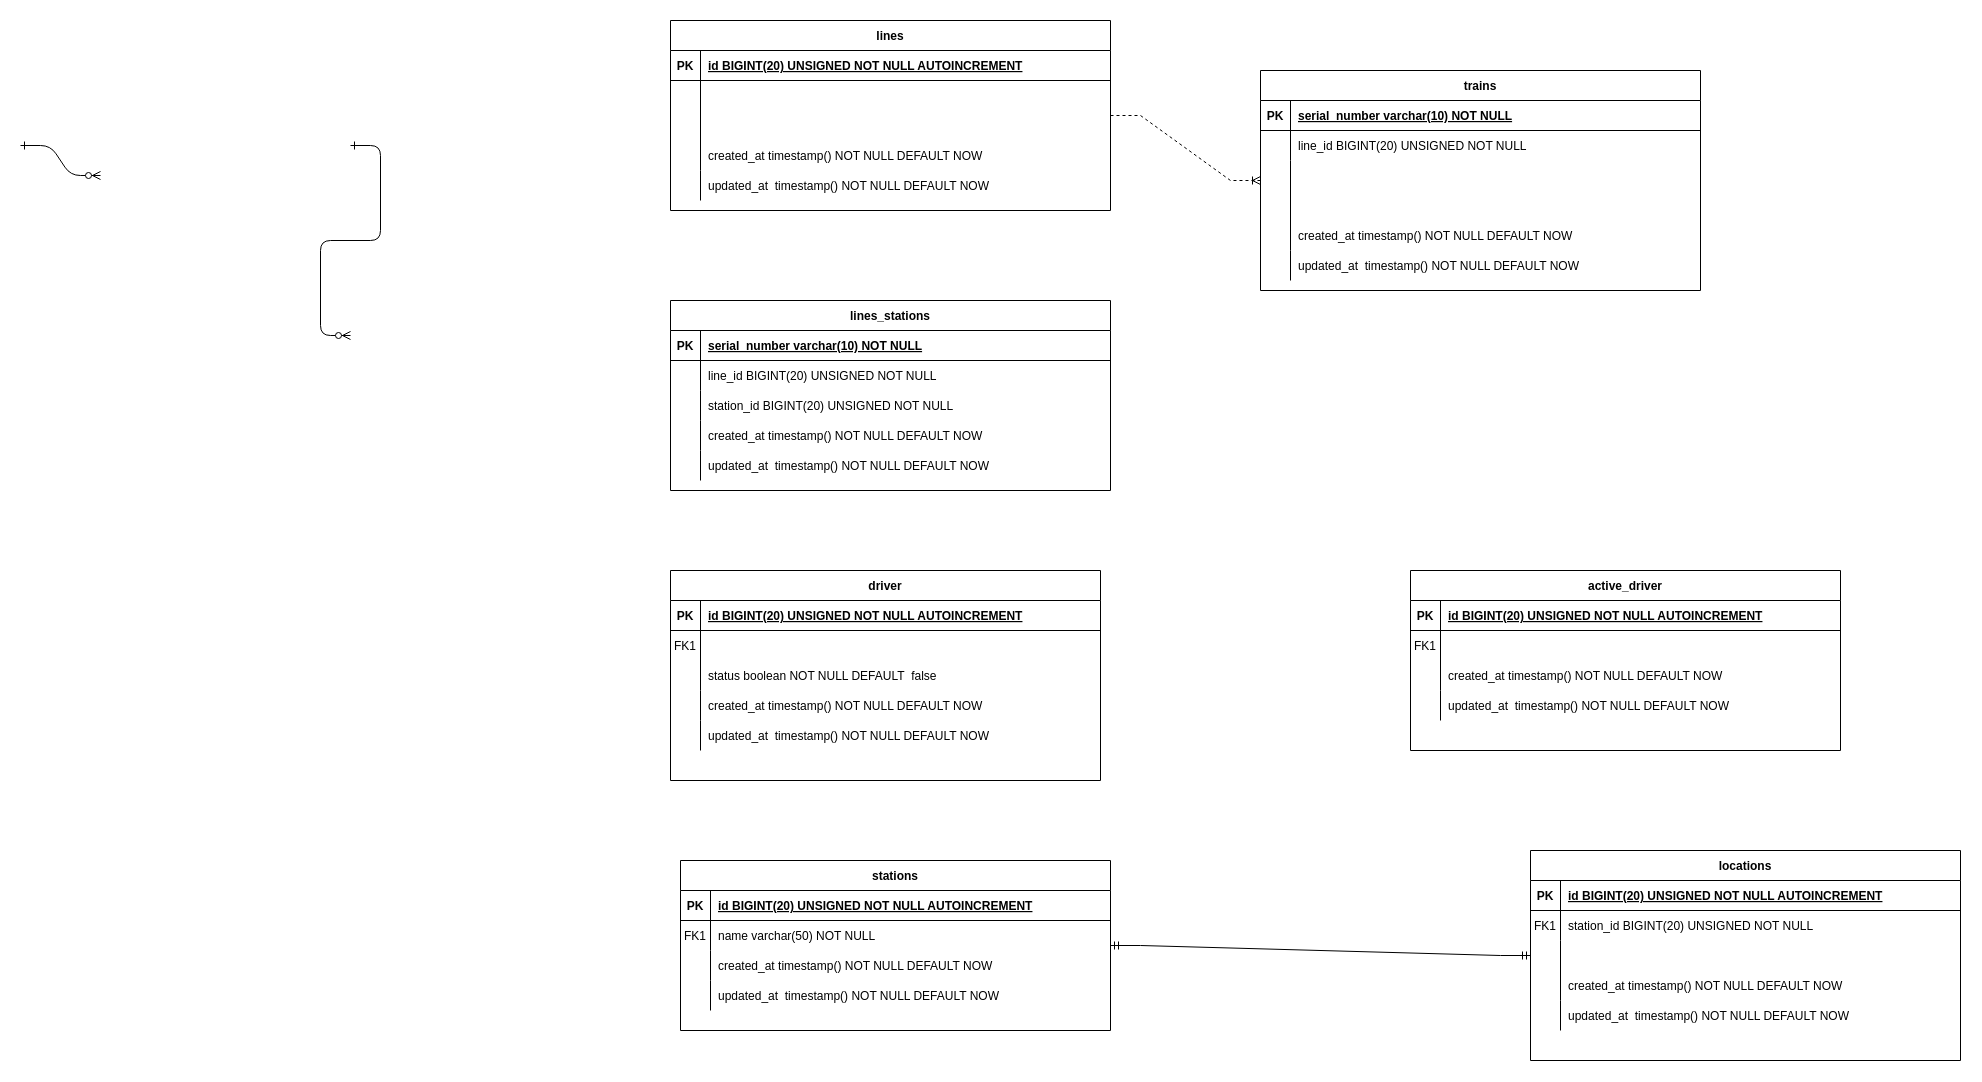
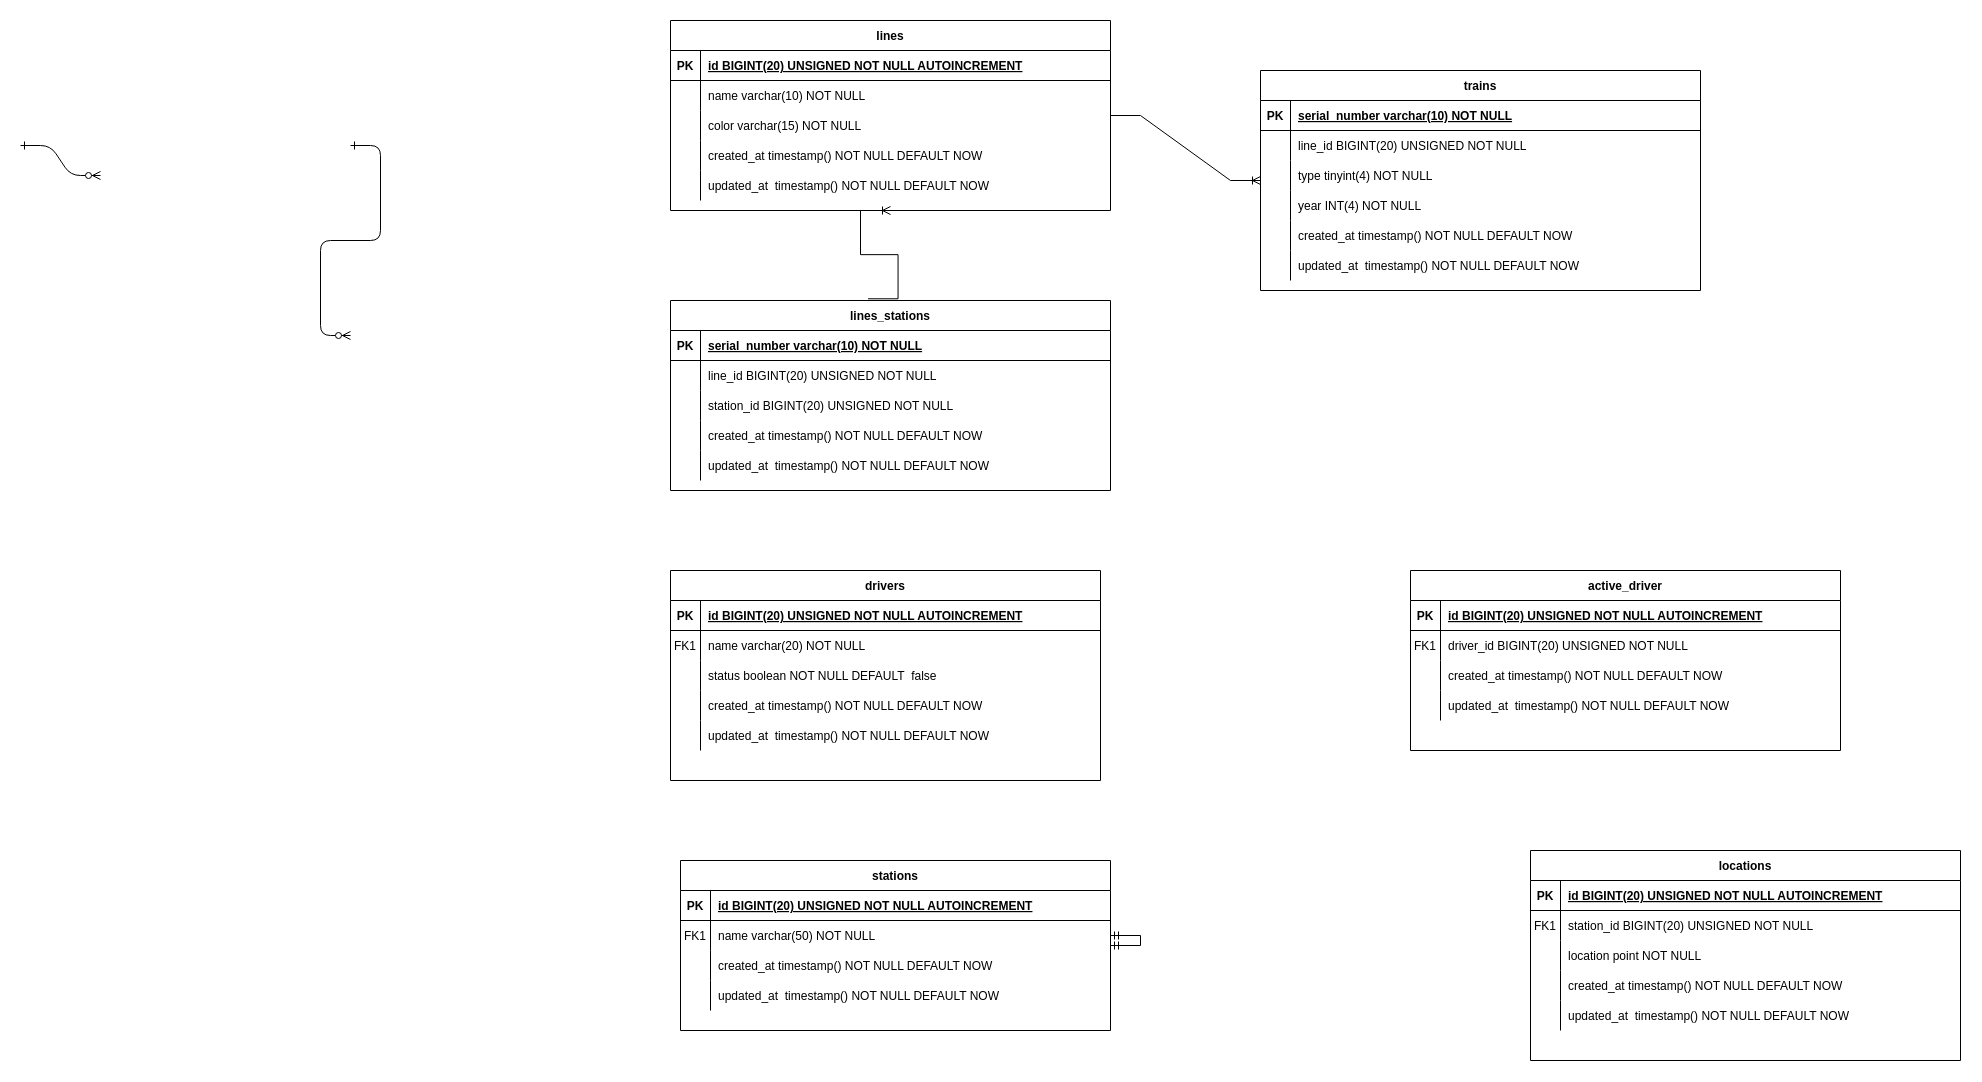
node "name varchar(10) NOT NULL": added
node "color varchar(15) NOT NULL": added
edge "lines" -> "trains": style dashed -> solid
node "type tinyint(4) NOT NULL": added
node "year INT(4) NOT NULL": added
edge "lines_stations" -> "lines": added
node "driver": label "driver" -> "drivers"
node "name varchar(20) NOT NULL": added
node "driver_id BIGINT(20) UNSIGNED NOT NULL": added
edge "stations" -- "locations": now "stations" -- "name varchar(50) NOT NULL"
node "location point NOT NULL": added
